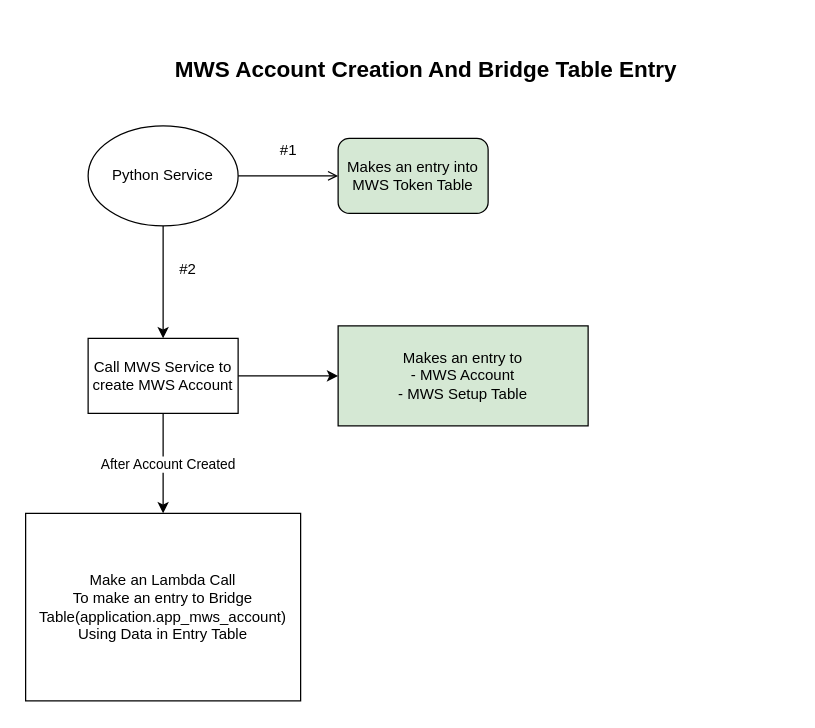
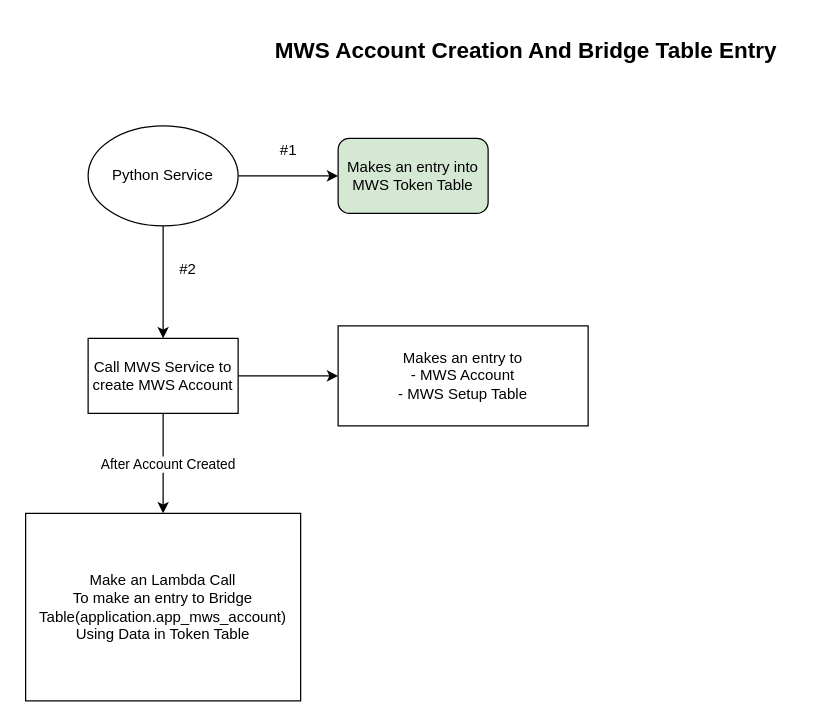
node "MWS Account Creation And Bridge Table Entry": moved (426, 69) -> (526, 51)
edge "Python Service" -> "Makes an entry into MWS Token Table": arrowhead open -> classic
node "Makes an entry to - MWS Account - MWS Setup Table": fillcolor #d5e8d4 -> #ffffff
node "Make an Lambda Call To make an entry to Bridge Table(application.app_mws_account) Using Data in Entry Table": label "Make an Lambda Call To make an entry to Bridge Table(application.app_mws_account) Using Data in Entry Table" -> "Make an Lambda Call To make an entry to Bridge Table(application.app_mws_account) Using Data in Token Table"
